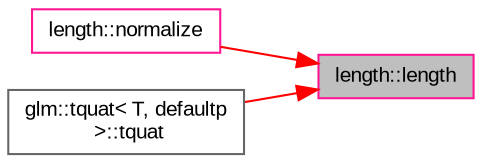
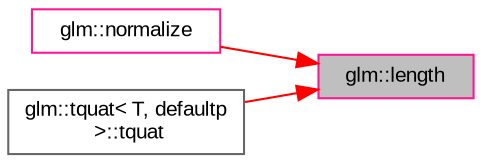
node "length::normalize": label "length::normalize" -> "glm::normalize"
node "length::length": label "length::length" -> "glm::length"
